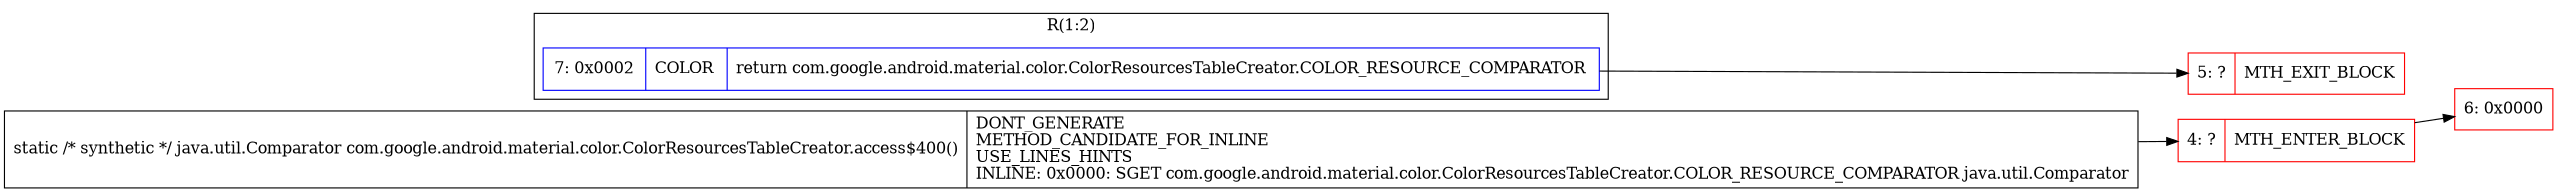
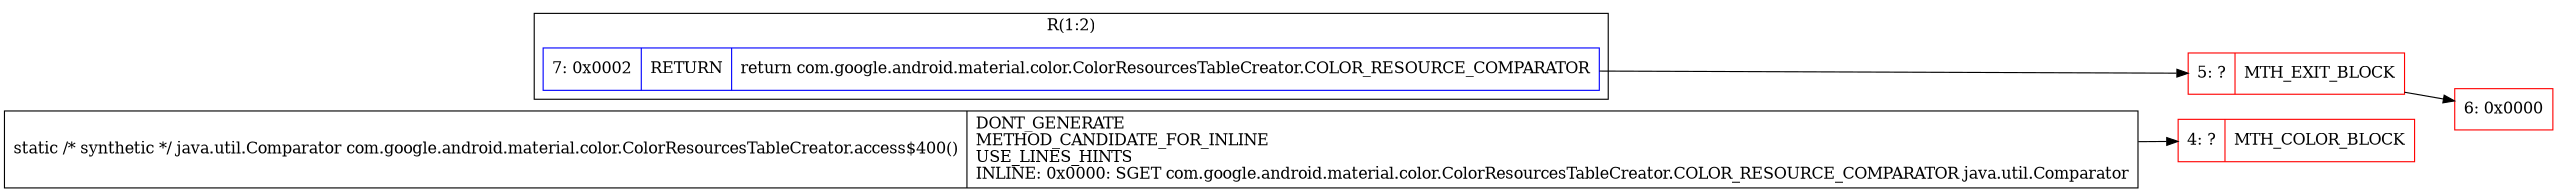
node "7: 0x0002": text "COLOR" -> "RETURN"
edge "4: ?" -> "6: 0x0000": now "5: ?" -> "6: 0x0000"
node "4: ?": text "MTH_ENTER_BLOCK" -> "MTH_COLOR_BLOCK"
